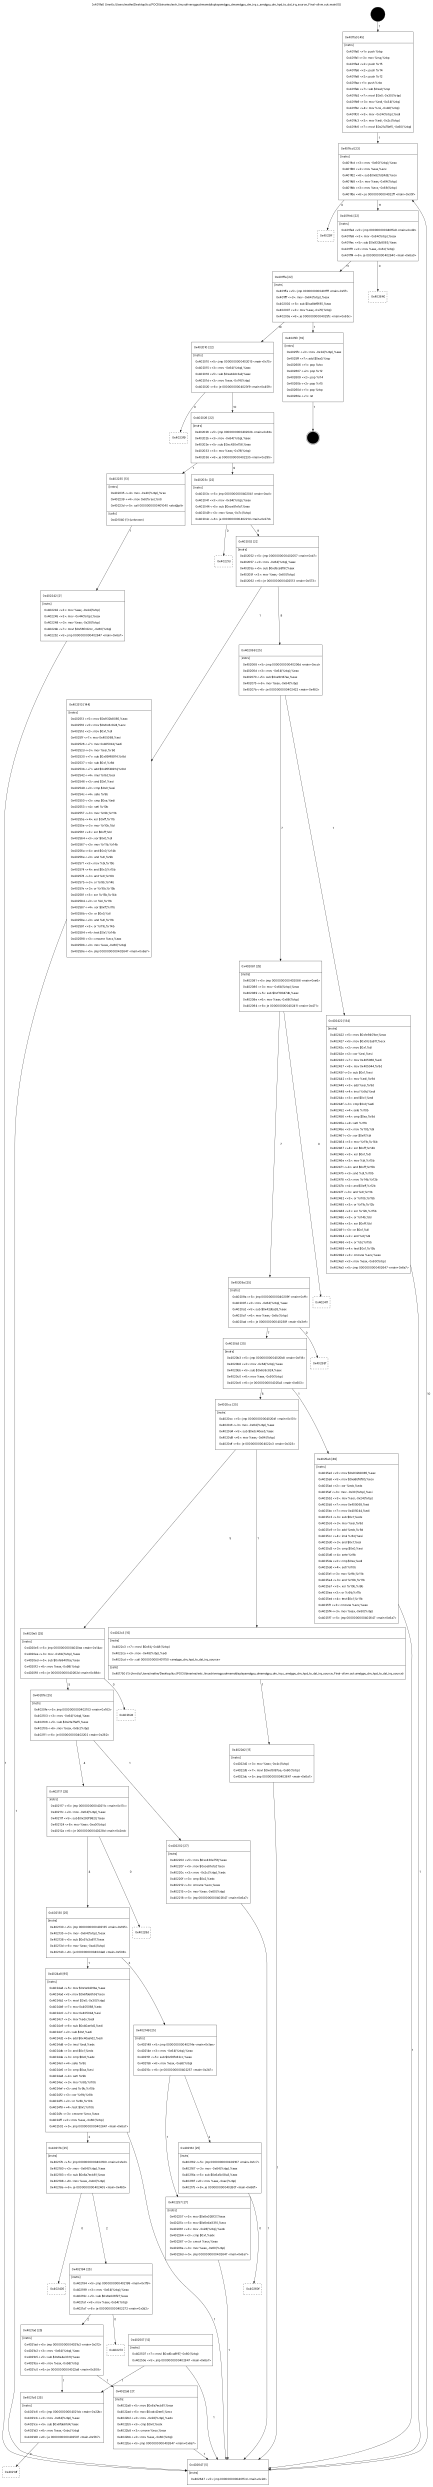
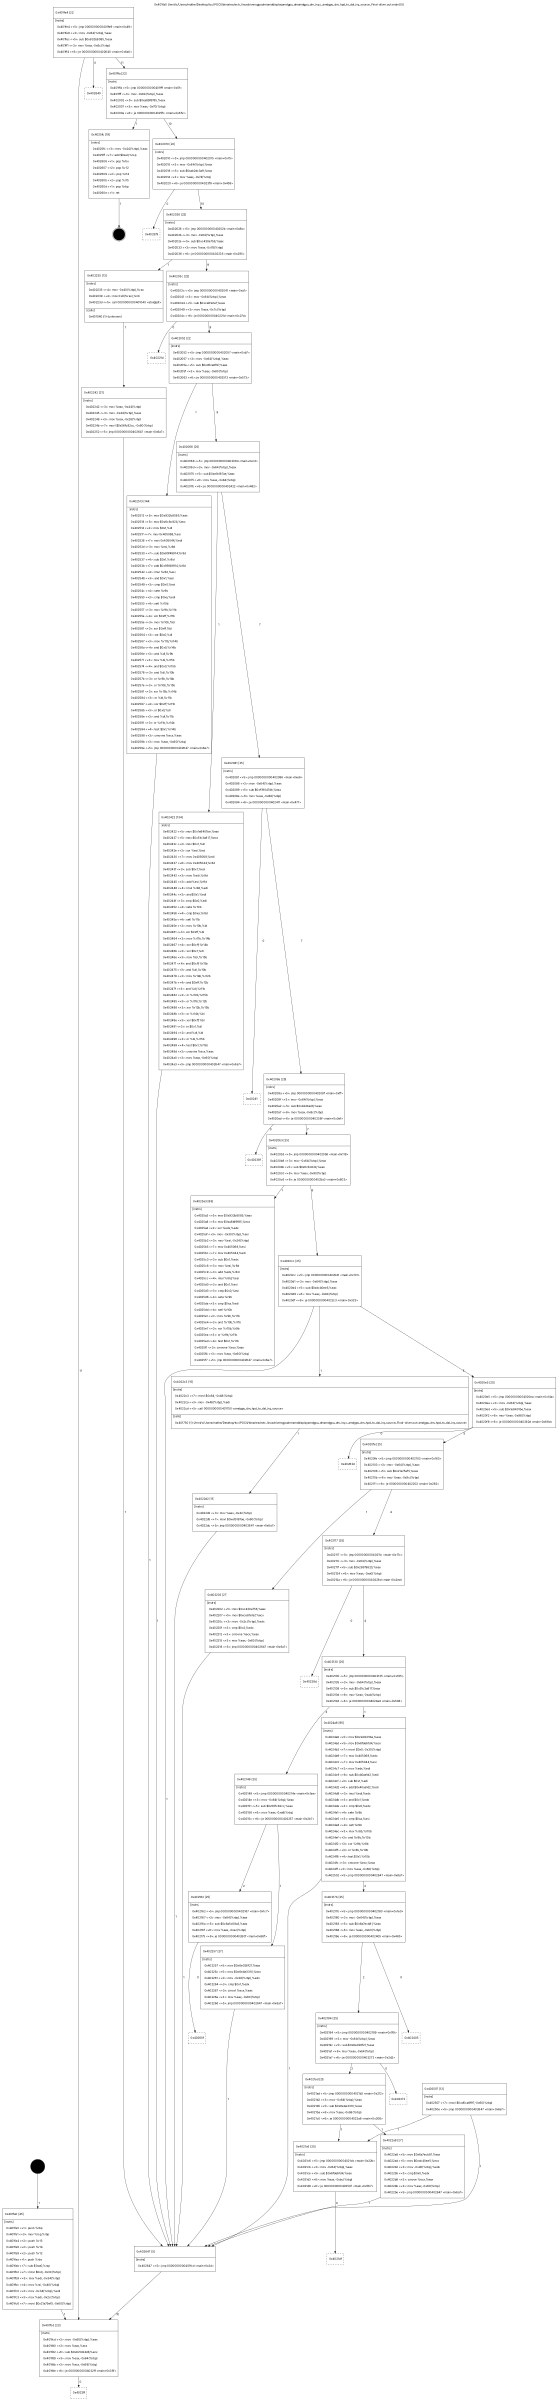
edge "0x401fcd [23]" -> "0x401fe4 [22]": reversed
edge "0x4025a3 [89]" -> "0x402647 [5]": now "0x4020cc [25]" -> "0x402647 [5]"
